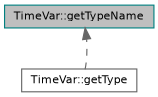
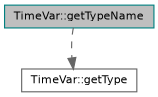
edge "TimeVar::getType" -> "TimeVar::getTypeName": reversed
